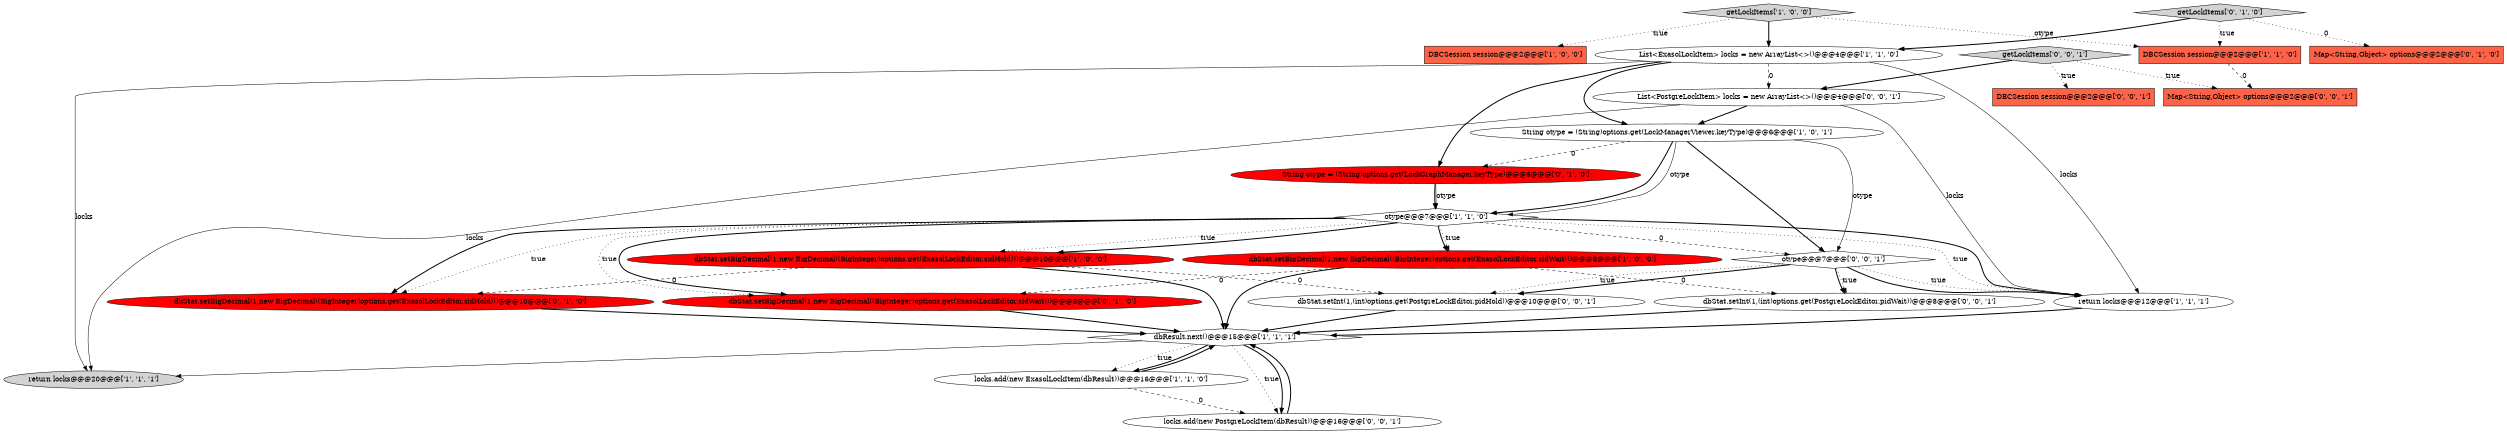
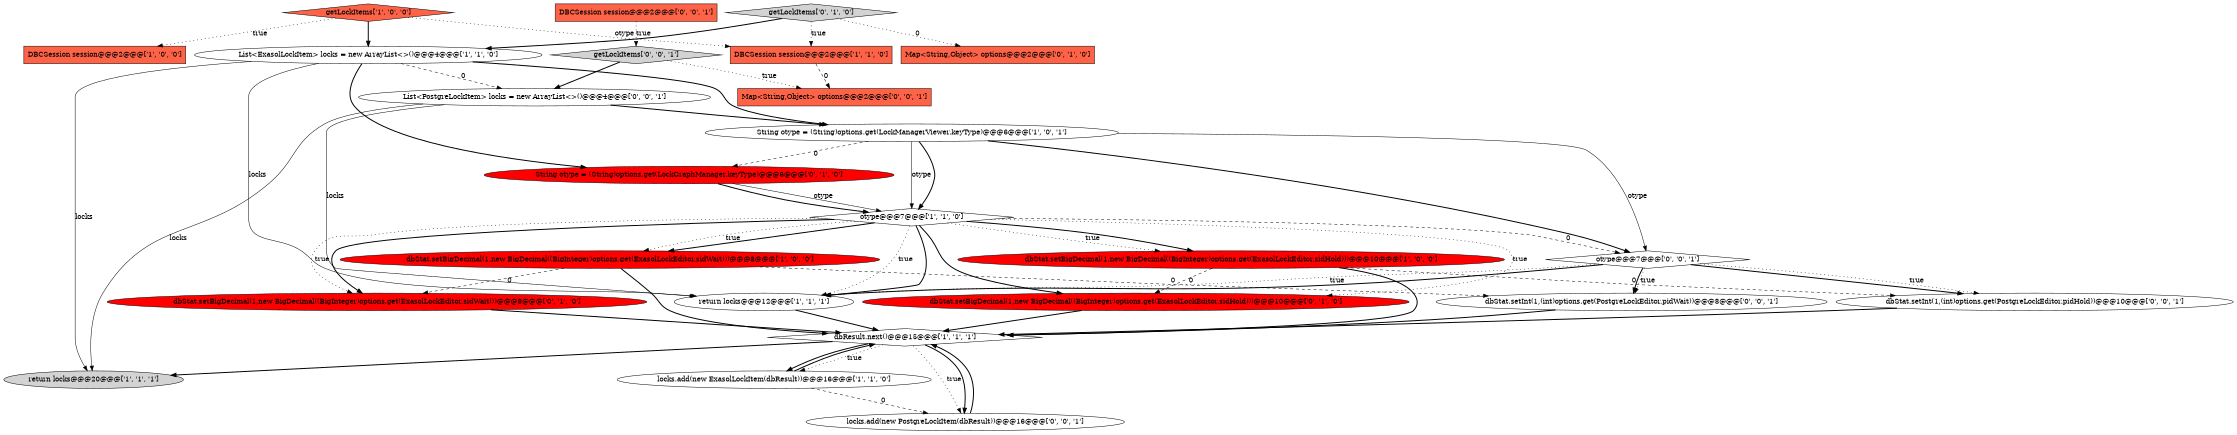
node "getLockItems['1', '0', '0']": fillcolor lightgray -> tomato
edge "getLockItems['0', '0', '1']" -> "DBCSession session@@@2@@@['0', '0', '1']": reversed
edge "dbResult.next()@@@15@@@['1', '1', '1']" -> "return locks@@@20@@@['1', '1', '1']": style solid -> bold
